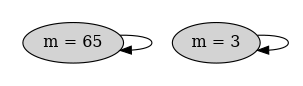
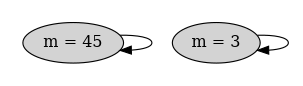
node "m = 65": label "m = 65" -> "m = 45"
